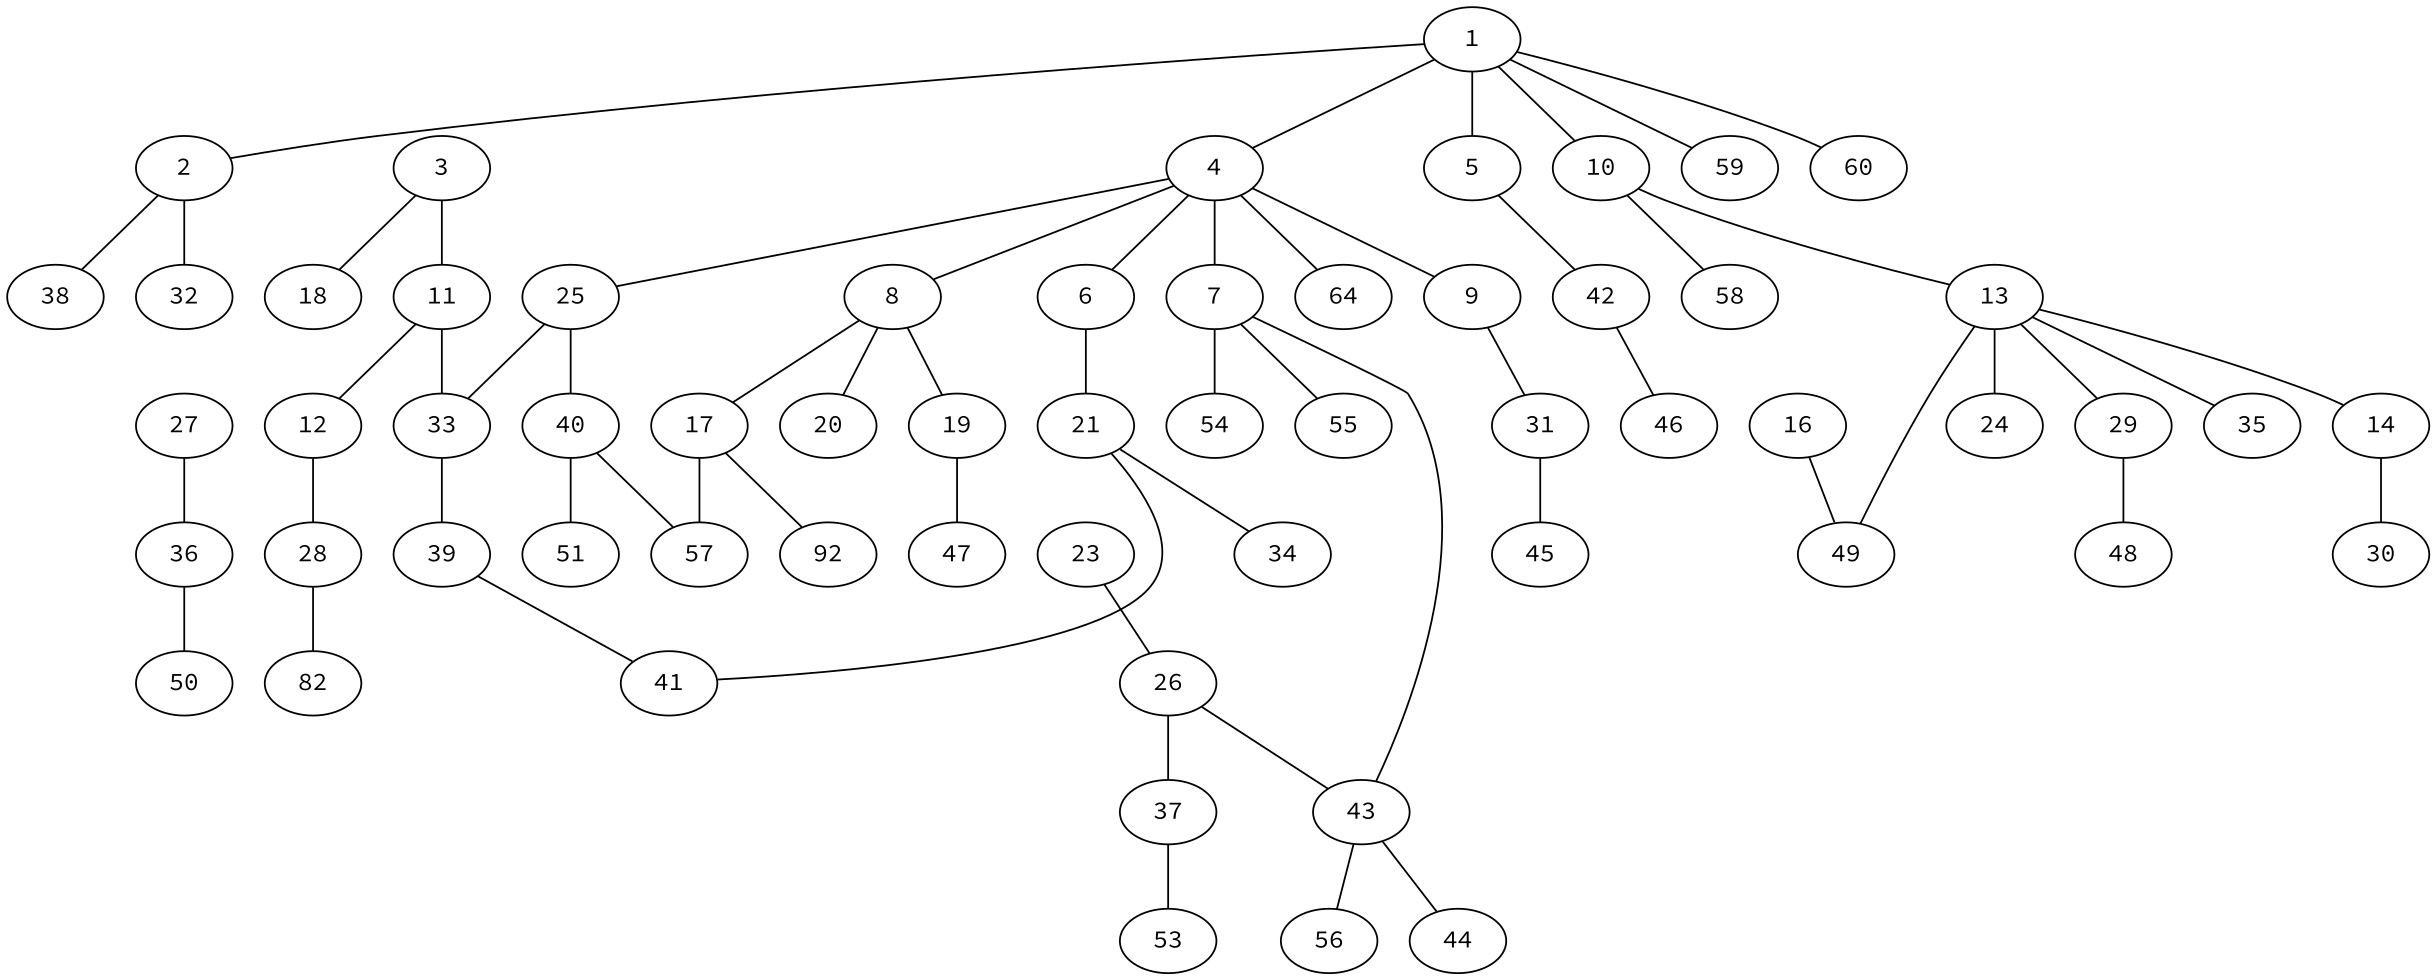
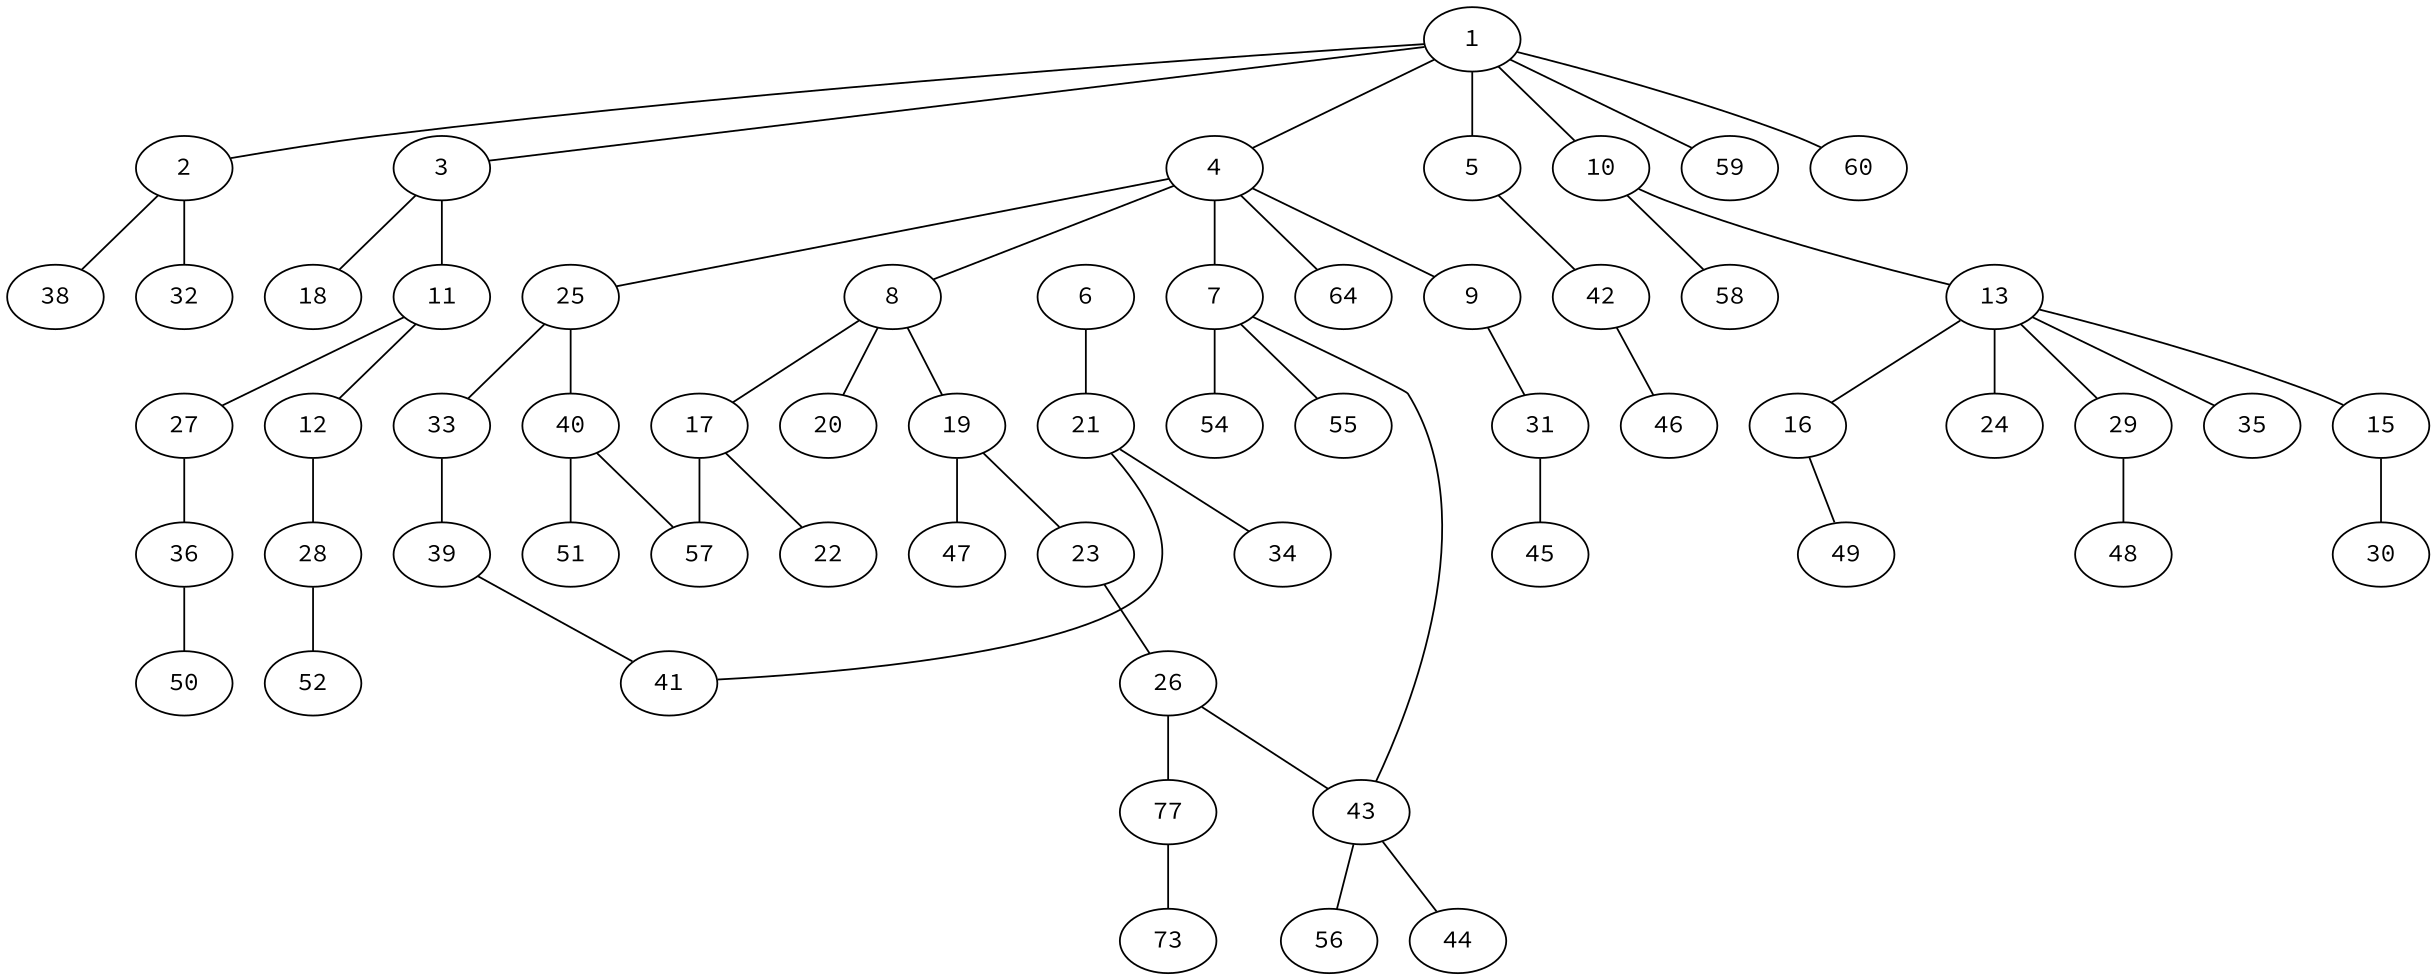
edge "1" -- "3": added
edge "4" -- "6": removed
edge "11" -- "33": now "11" -- "27"
edge "13" -- "49": now "13" -- "16"
node "14": label "14" -> "15"
edge "19" -- "23": added
node "92": label "92" -> "22"
node "82": label "82" -> "52"
node "37": label "37" -> "77"
node "53": label "53" -> "73"
